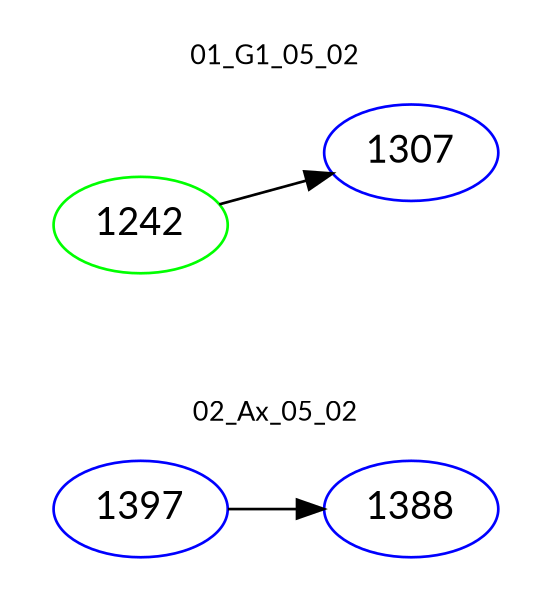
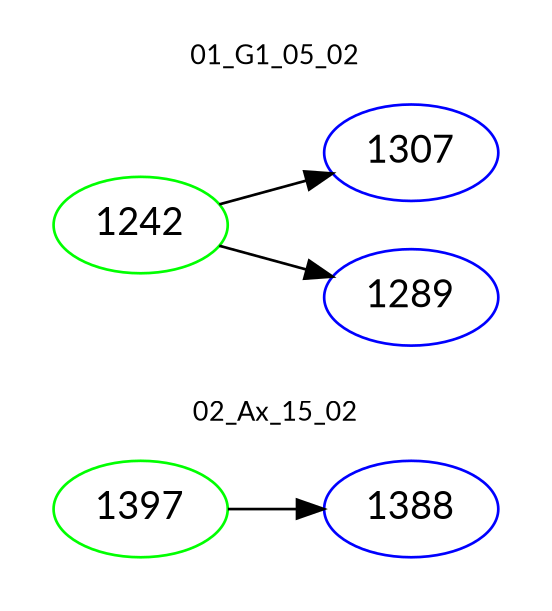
node "1289": added
cluster "02_Ax_05_02": label "02_Ax_05_02" -> "02_Ax_15_02"
node "1397": color blue -> green
